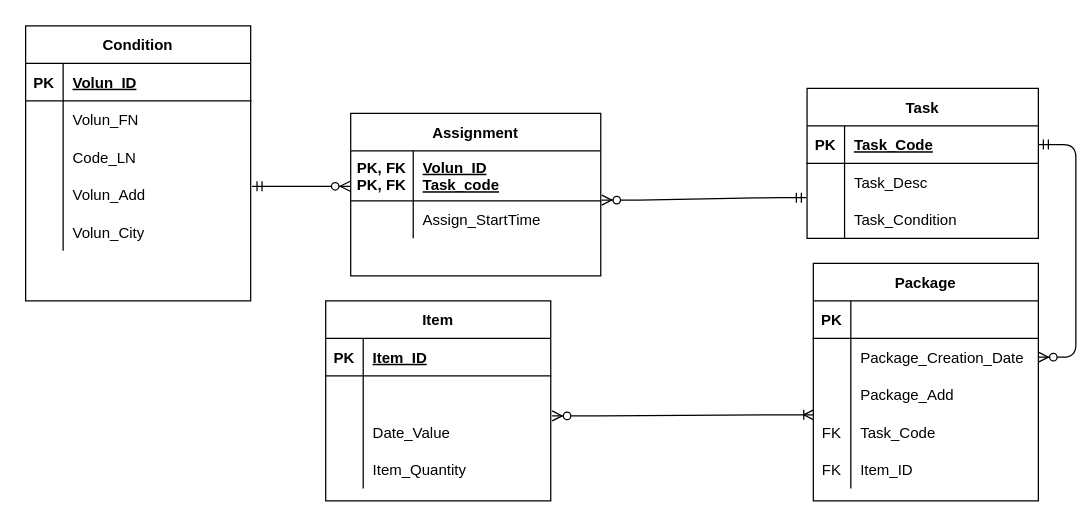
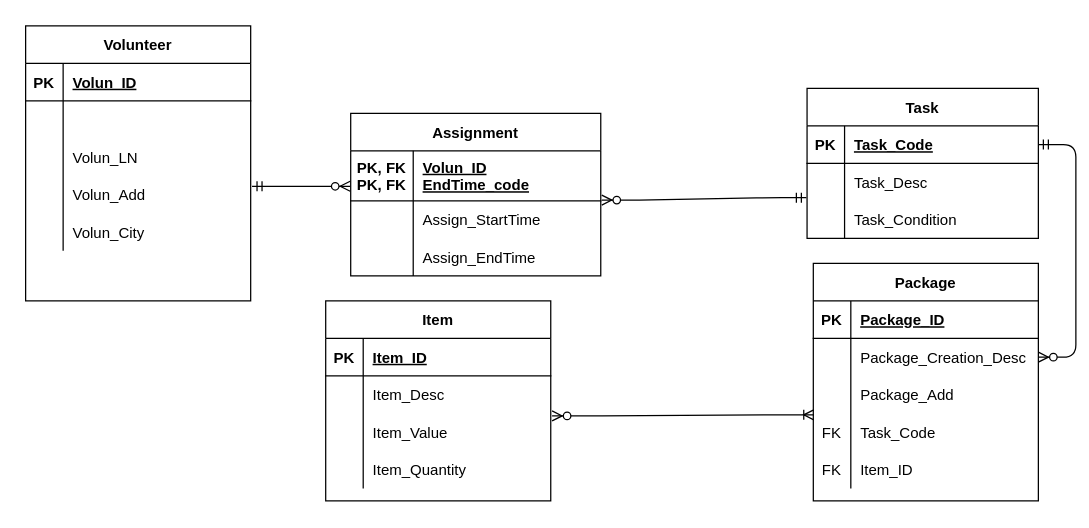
node "Condition": label "Condition" -> "Volunteer"
node "Volun_FN": removed
node "Code_LN": label "Code_LN" -> "Volun_LN"
node "Volun_ID Task_code": label "Volun_ID Task_code" -> "Volun_ID EndTime_code"
node "Assign_EndTime": added
node "Package_ID": added
node "Package_Creation_Date": label "Package_Creation_Date" -> "Package_Creation_Desc"
node "Item_Desc": added
node "Date_Value": label "Date_Value" -> "Item_Value"
